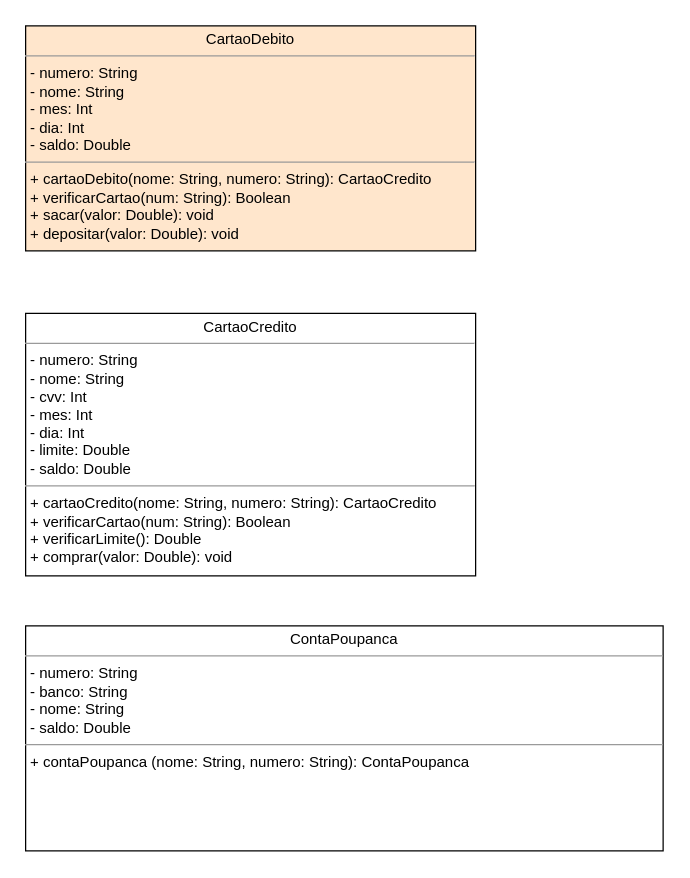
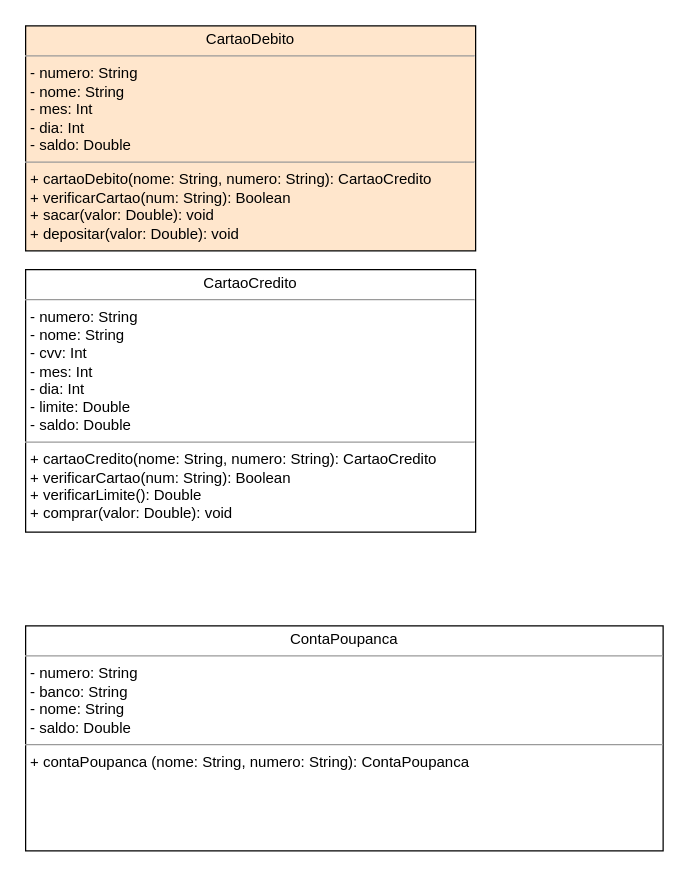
node "CartaoCredito - numero: String - nome: String - cvv: Int - mes: Int - dia: Int - limite: Double - saldo: Double + cartaoCredito(nome: String, numero: String): CartaoCredito + verificarCartao(num: String): Boolean + verificarLimite(): Double + comprar(valor: Double): void": moved (251, 444) -> (251, 401)
